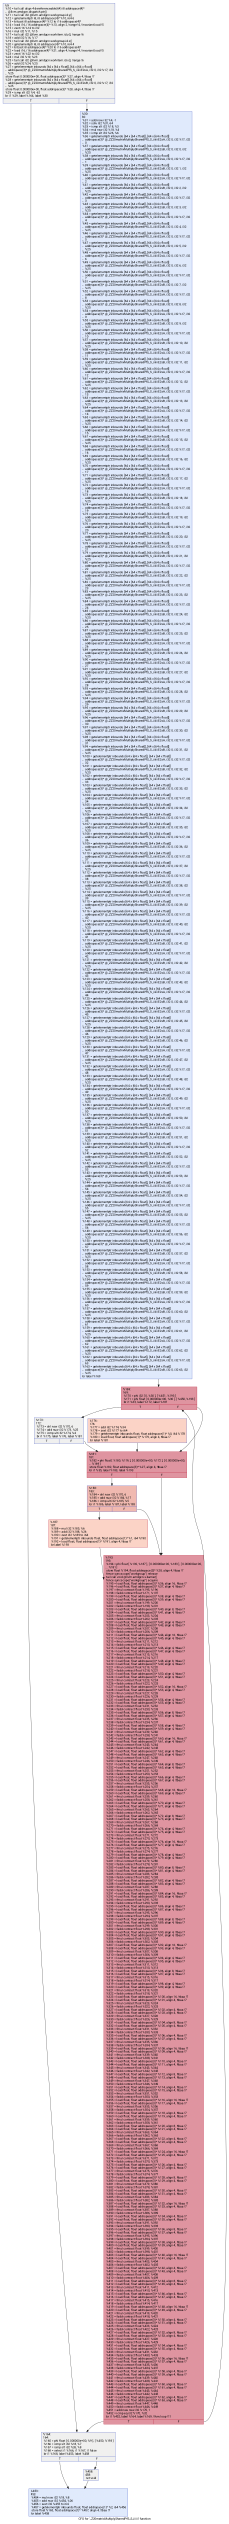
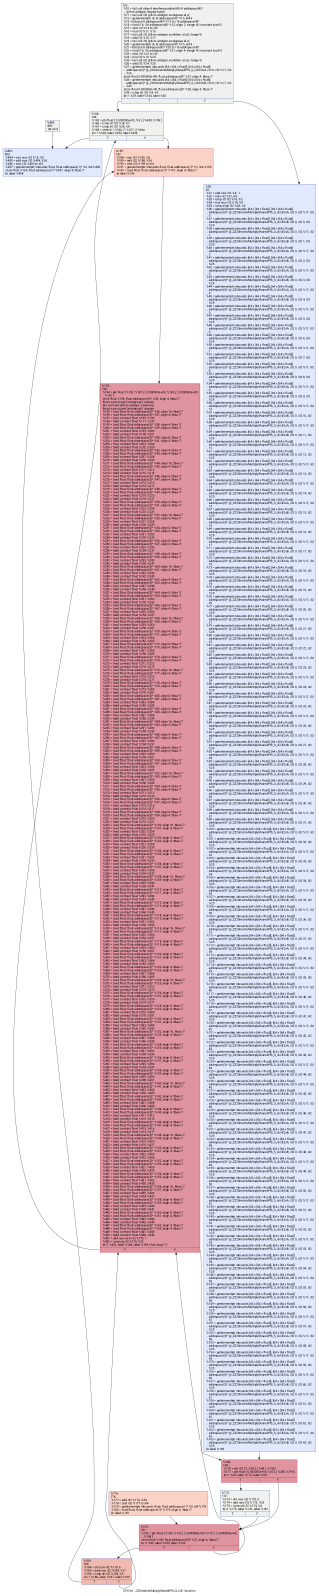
node "%30:": text "%35 = icmp slt i32 %26, %6" -> "%35 = icmp align i32 %26, %6"
edge "%164:" -> "%458:": now "%164:" -> "%187:"
